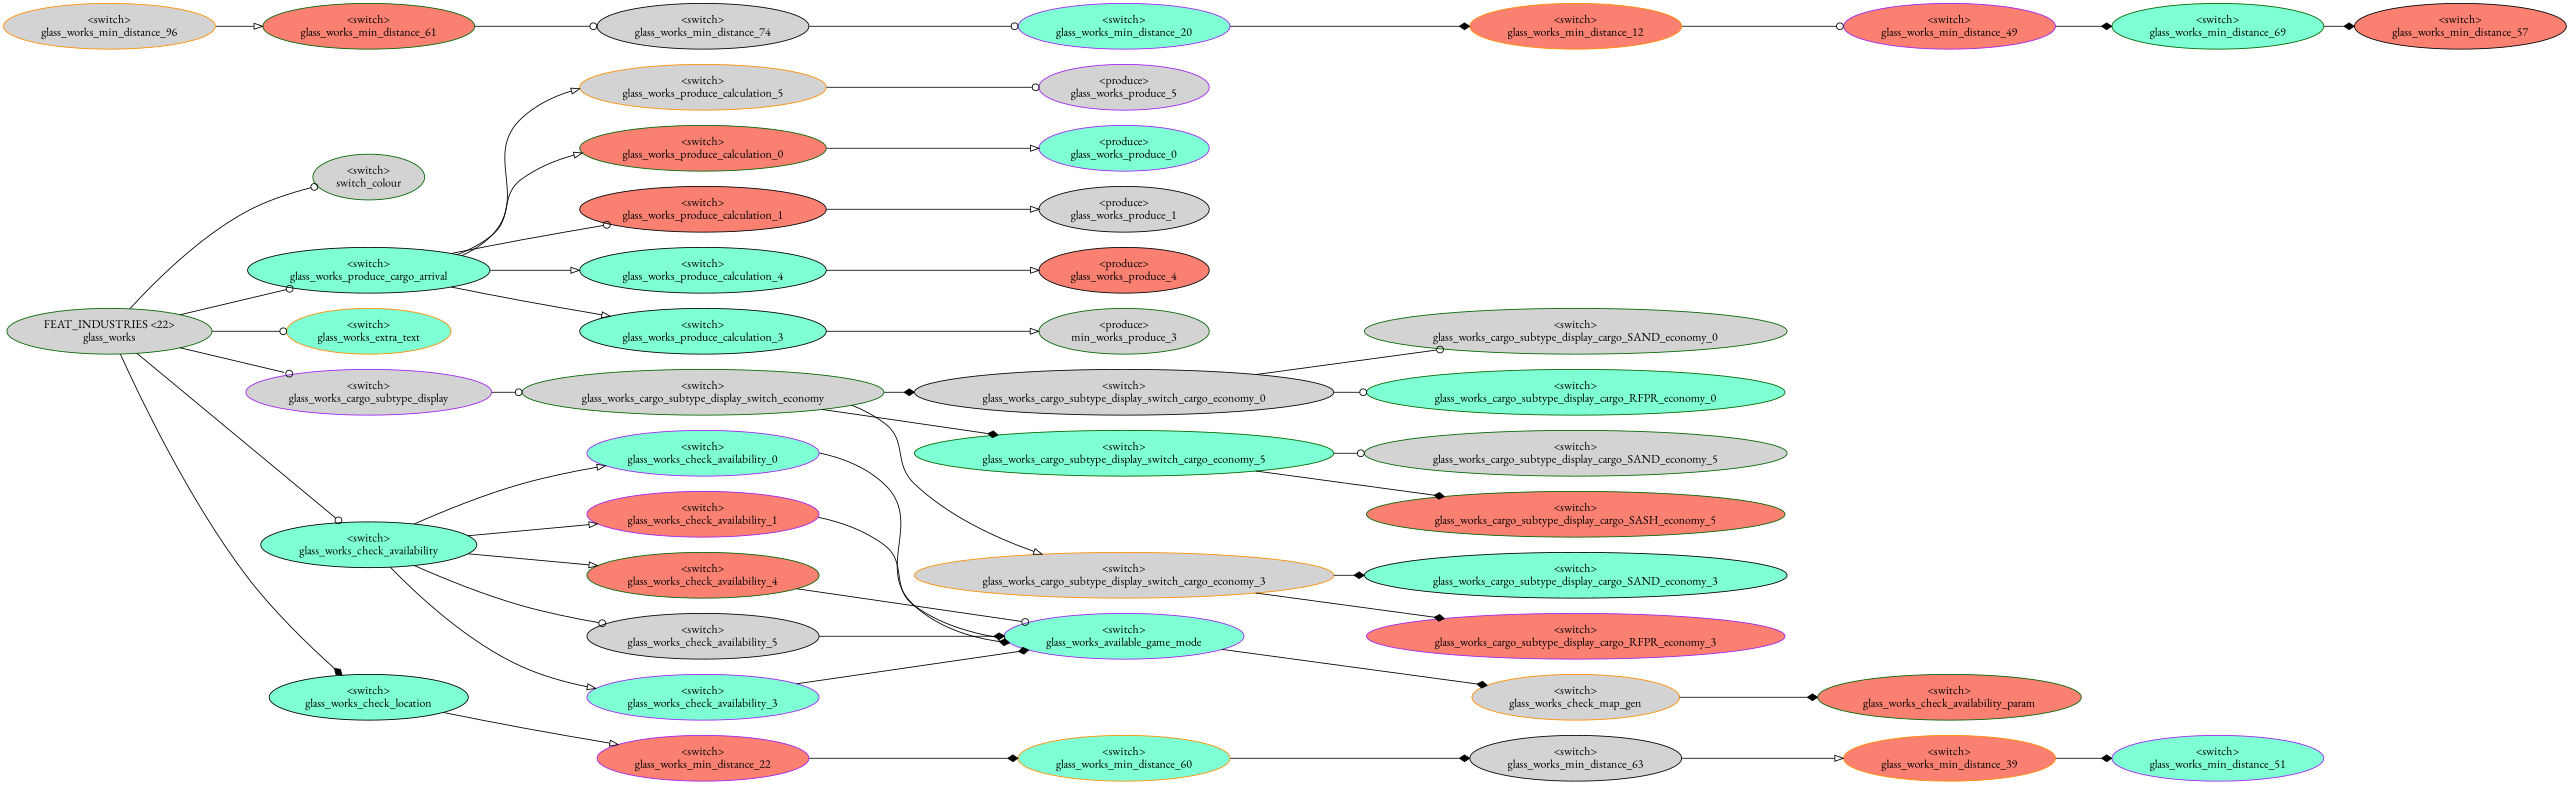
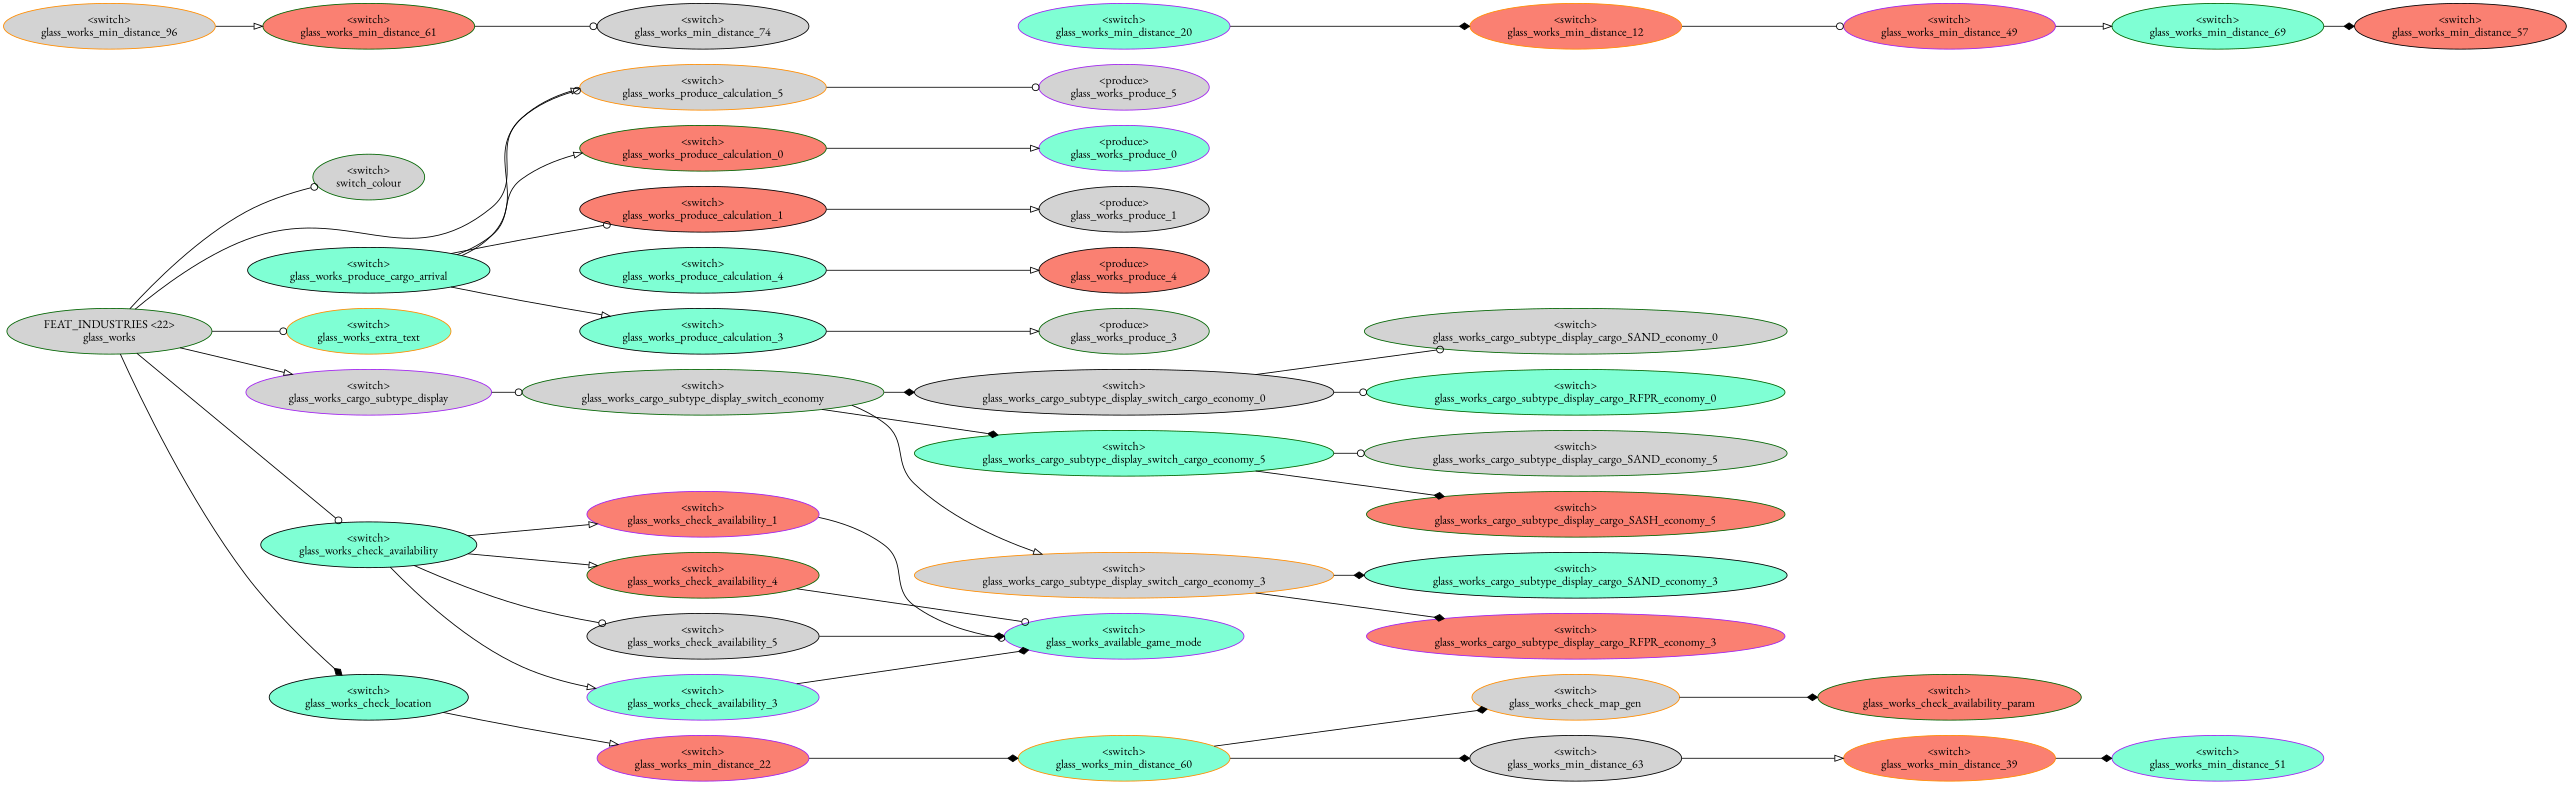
edge "<switch> glass_works_min_distance_74" -> "<switch> glass_works_min_distance_20": removed
edge "<switch> glass_works_min_distance_49" -> "<switch> glass_works_min_distance_69": arrowhead diamond -> onormal
edge "<switch> glass_works_produce_cargo_arrival" -> "<switch> glass_works_produce_calculation_4": removed
edge "FEAT_INDUSTRIES <22> glass_works" -> "<switch> glass_works_produce_cargo_arrival": now "FEAT_INDUSTRIES <22> glass_works" -> "<switch> glass_works_produce_calculation_5"
node "<produce> min_works_produce_3": label "<produce> min_works_produce_3" -> "<produce> glass_works_produce_3"
edge "FEAT_INDUSTRIES <22> glass_works" -> "<switch> glass_works_cargo_subtype_display": arrowhead odot -> onormal
node "<switch> glass_works_check_availability_0": removed
edge "<switch> glass_works_available_game_mode" -> "<switch> glass_works_check_map_gen": now "<switch> glass_works_min_distance_60" -> "<switch> glass_works_check_map_gen"
